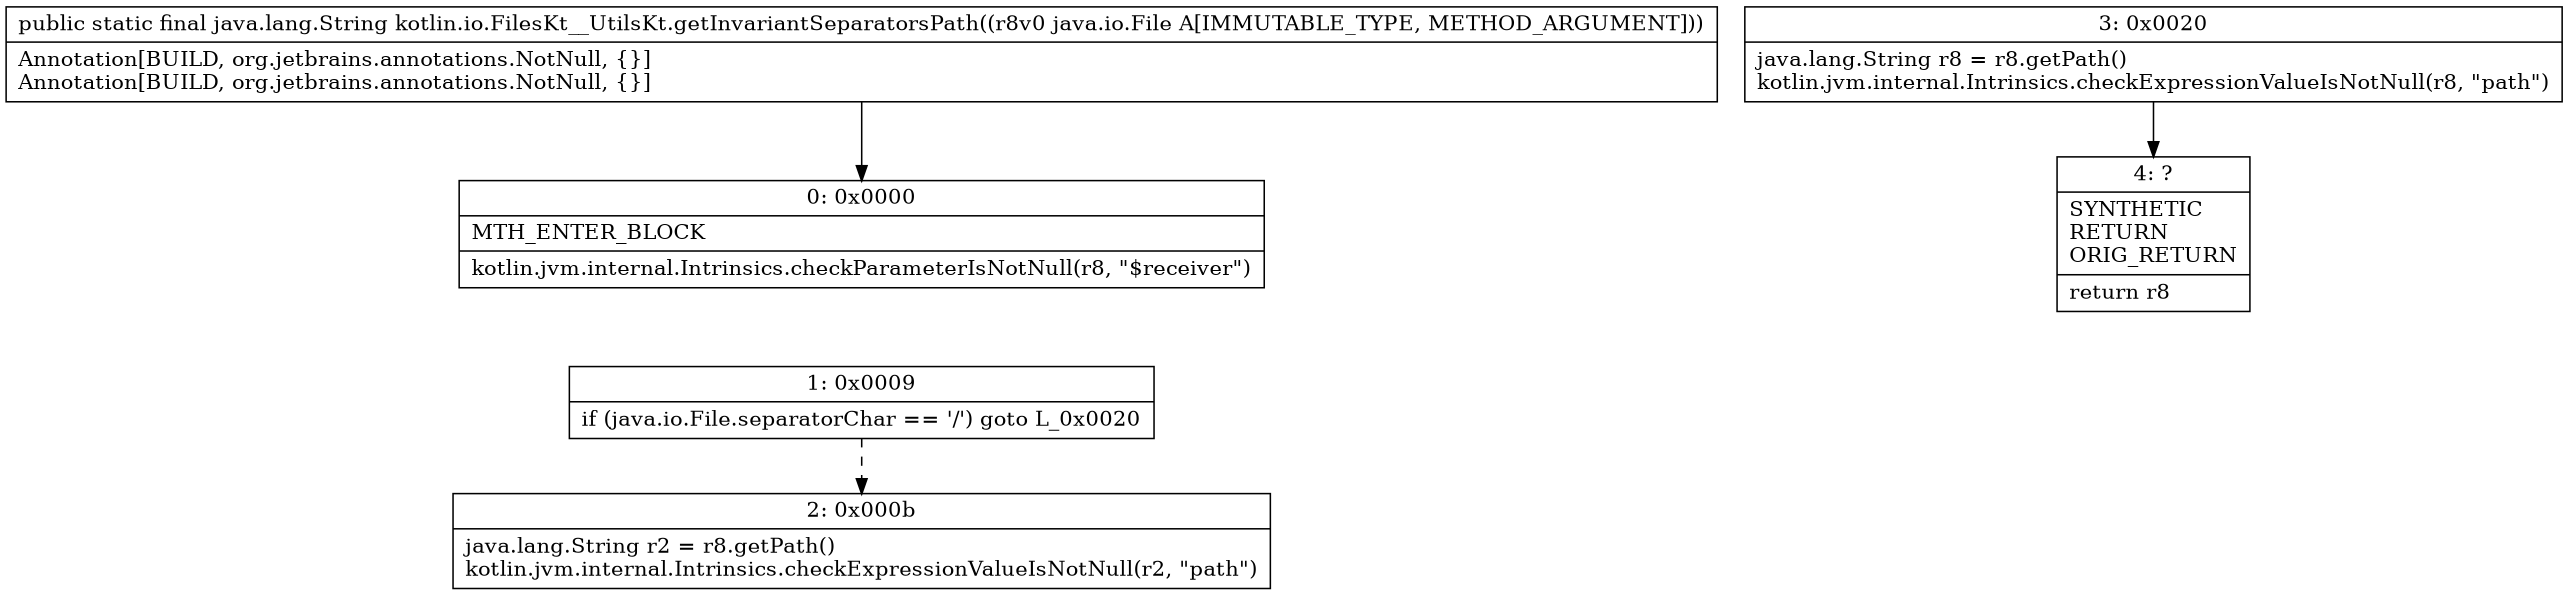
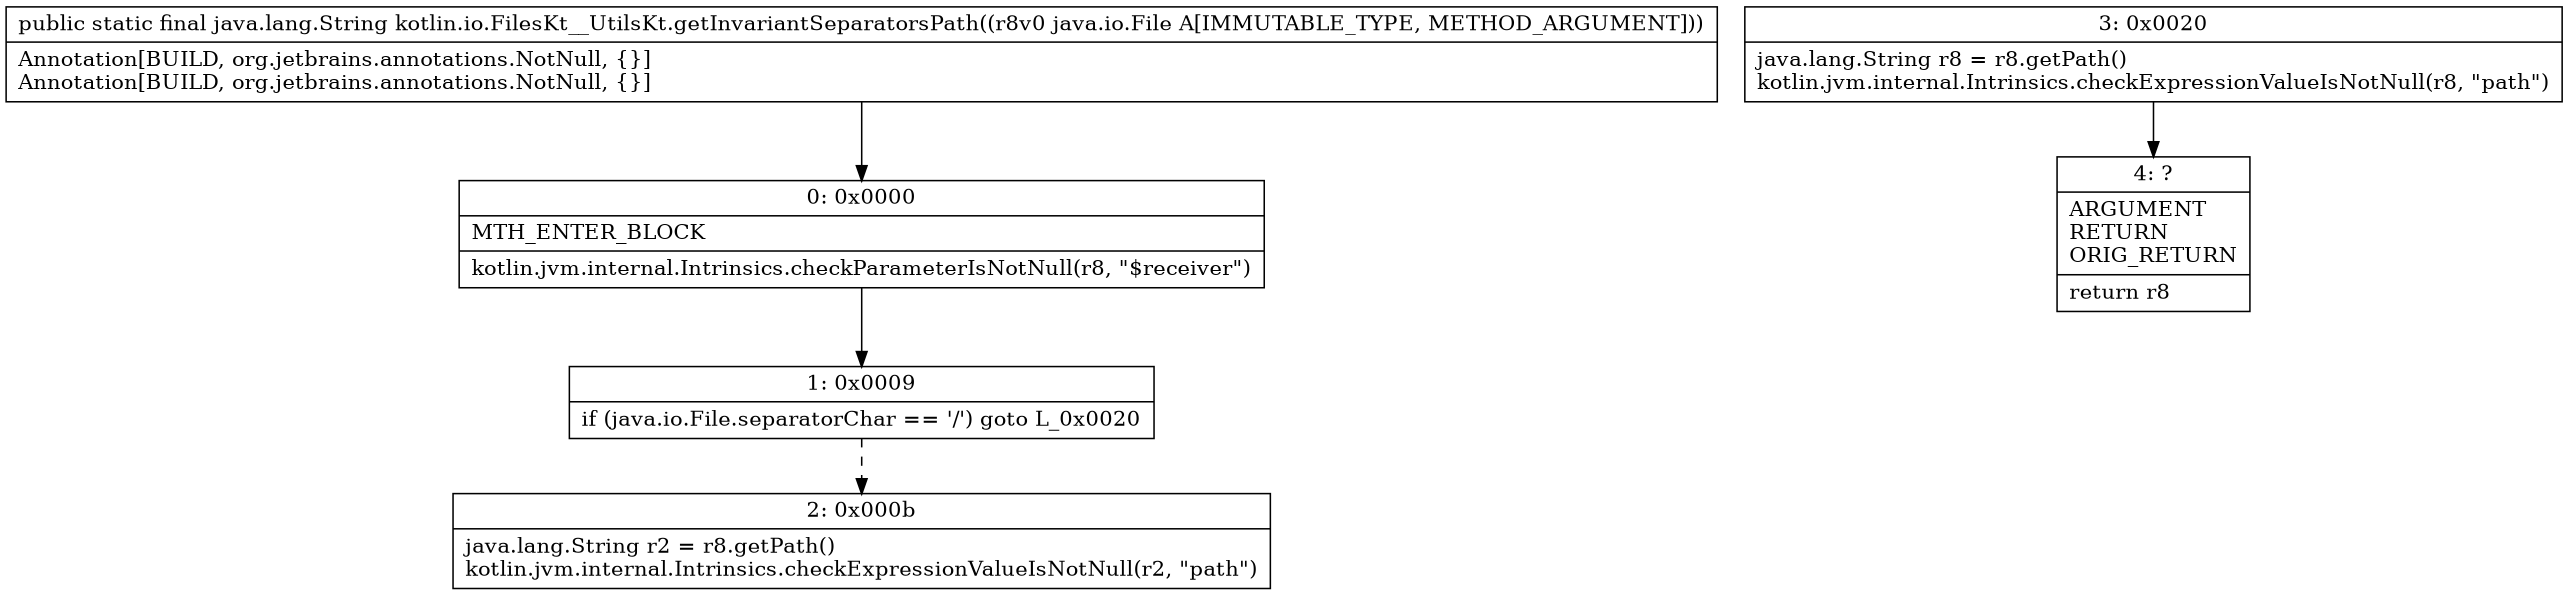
node "4: ?": text "SYNTHETIC" -> "ARGUMENT"
edge "0: 0x0000" -> "1: 0x0009": added
